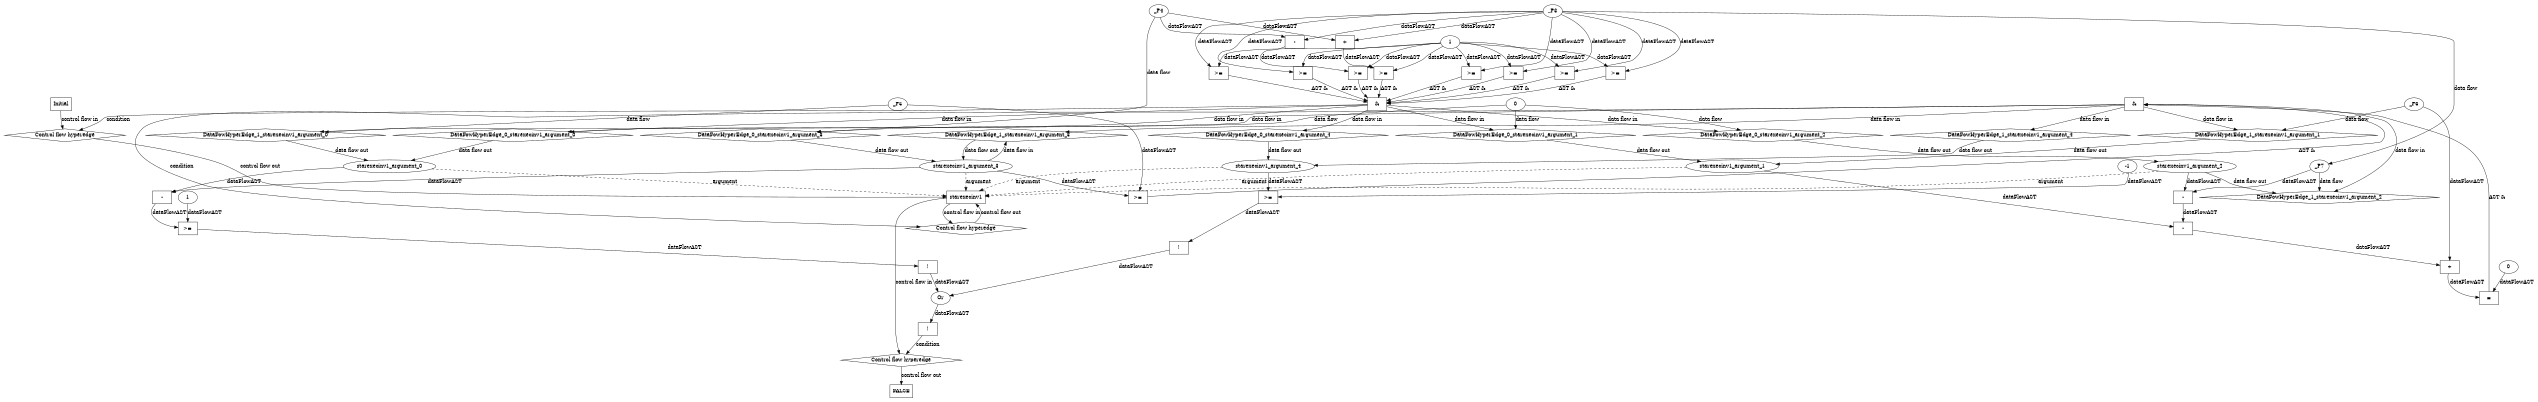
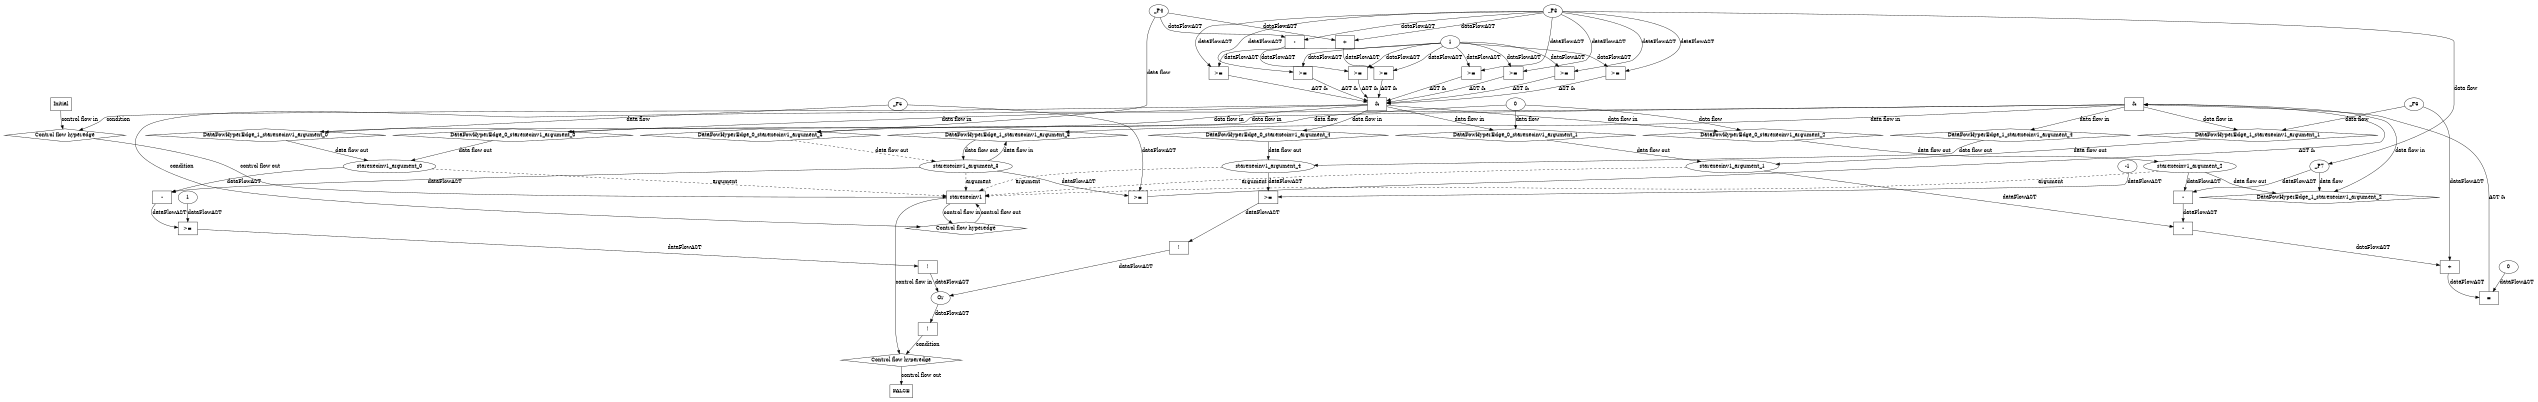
edge "DataFowHyperEdge_0_starexecinv1_argument_3" -> "starexecinv1_argument_3": style solid -> dashed
